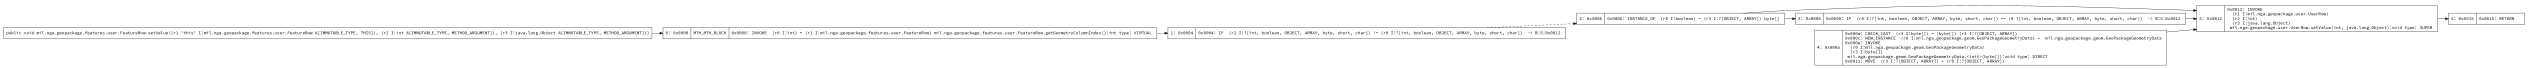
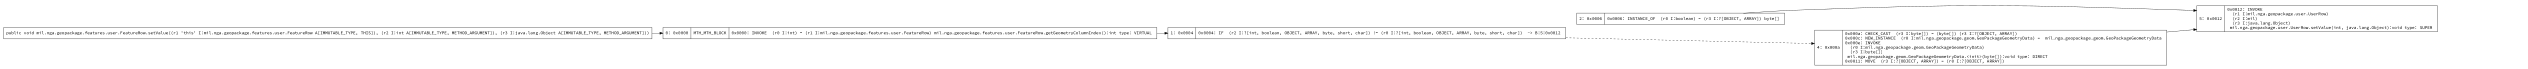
node "3: 0x0008": removed
node "5: 0x0012": text "(r2 I:int)" -> "(r2 I:mil)"
node "6: 0x0015": removed
edge "1: 0x0004" -> "2: 0x0006": now "1: 0x0004" -> "4: 0x000a"
